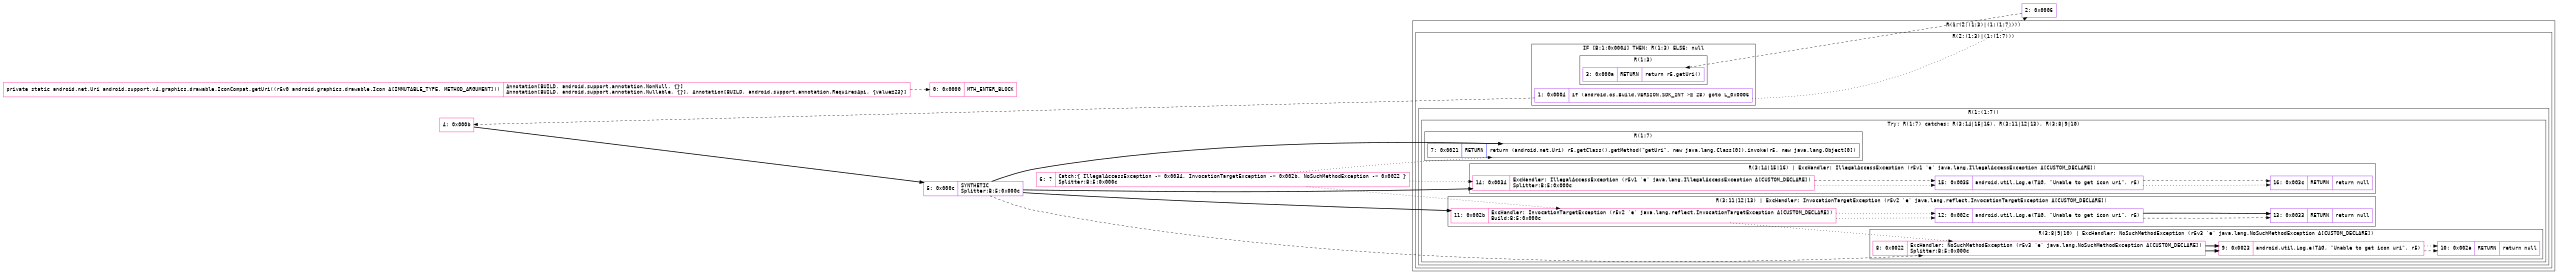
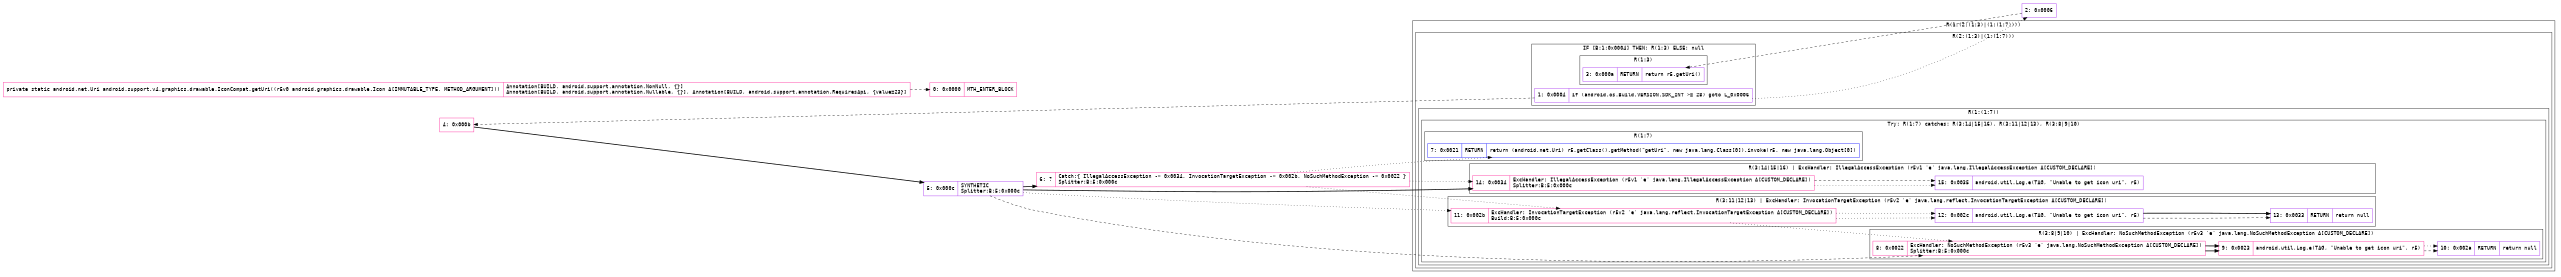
edge "5: 0x000c" -> "7: 0x0021": now "5: 0x000c" -> "6: ?"
node "16: 0x003c": removed
edge "5: 0x000c" -> "11: 0x002b": style bold -> dotted
